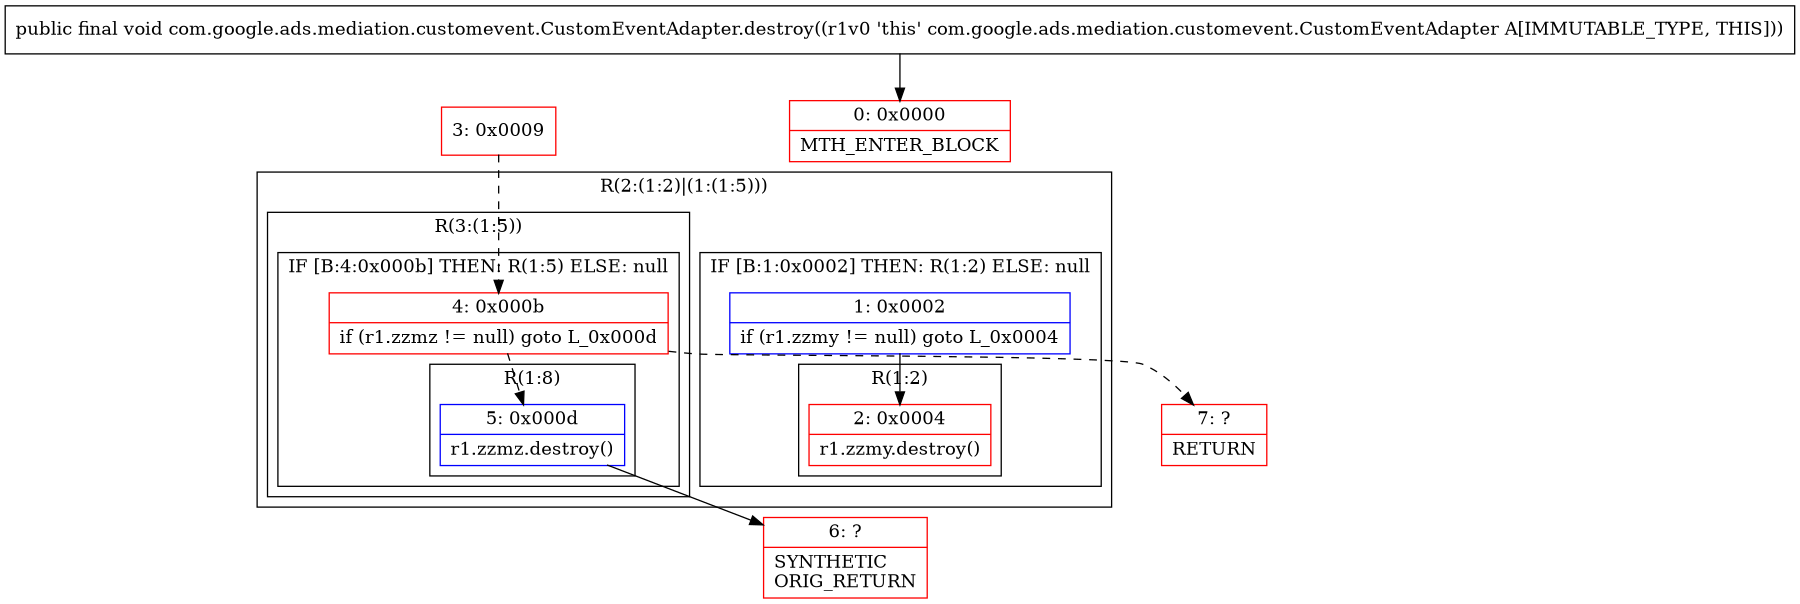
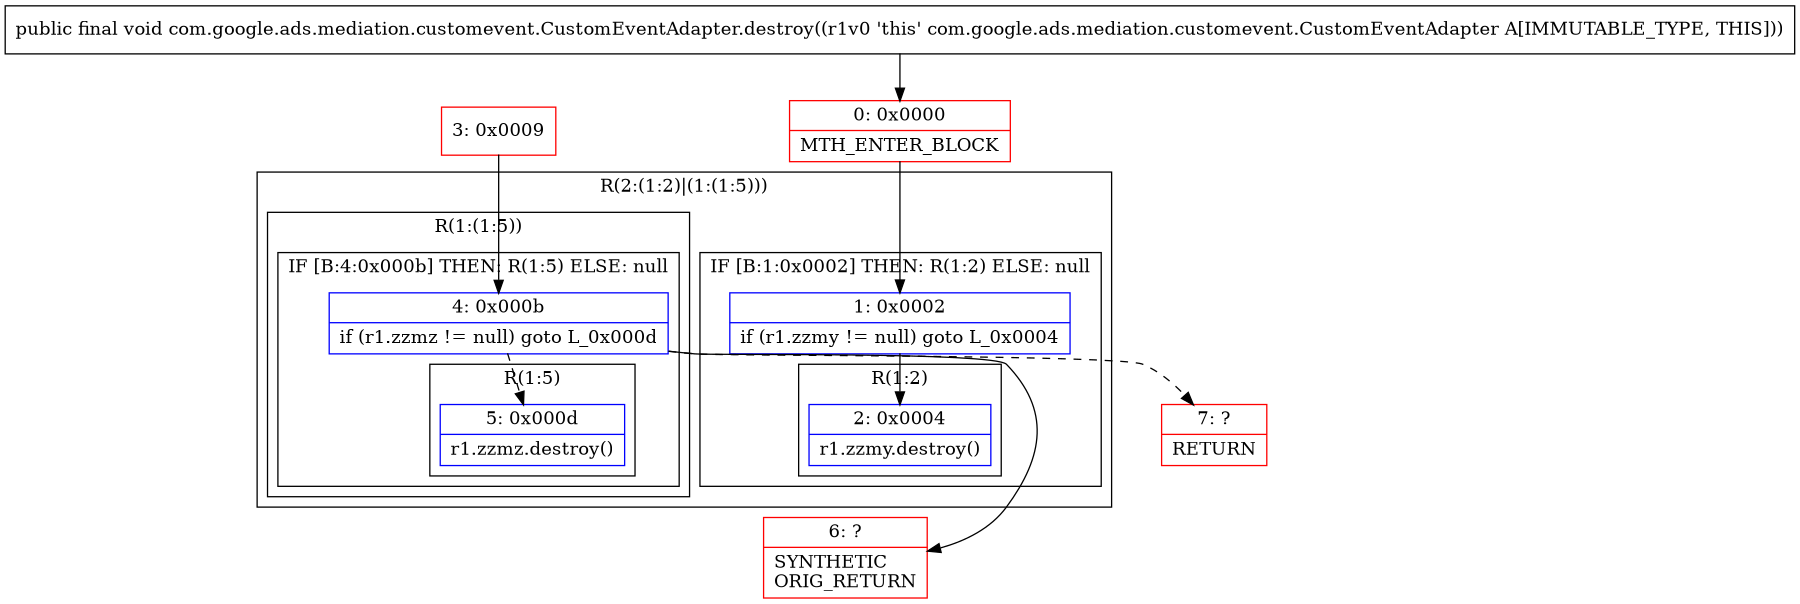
edge "3: 0x0009" -> "4: 0x000b": style dashed -> solid
edge "0: 0x0000" -> "1: 0x0002": added
cluster "R(3:(1:5))": label "R(3:(1:5))" -> "R(1:(1:5))"
node "4: 0x000b": color red -> blue
cluster "R(1:8)": label "R(1:8)" -> "R(1:5)"
node "2: 0x0004": color red -> blue
edge "5: 0x000d" -> "6: ?": now "4: 0x000b" -> "6: ?"
